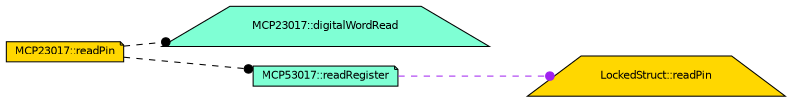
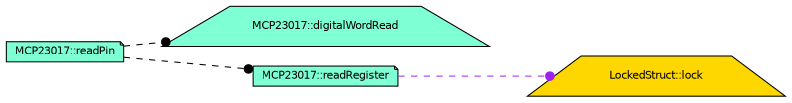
node "MCP23017::readPin": fillcolor gold -> aquamarine
node "MCP53017::readRegister": label "MCP53017::readRegister" -> "MCP23017::readRegister"
node "LockedStruct::readPin": label "LockedStruct::readPin" -> "LockedStruct::lock"
